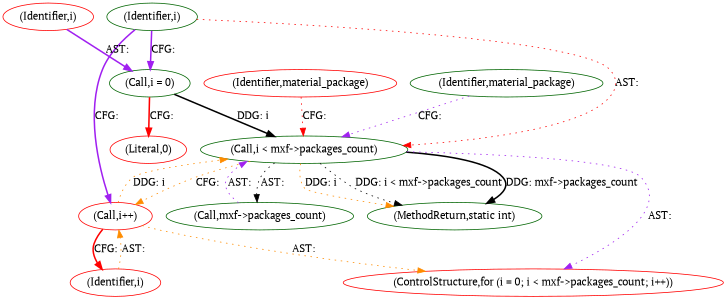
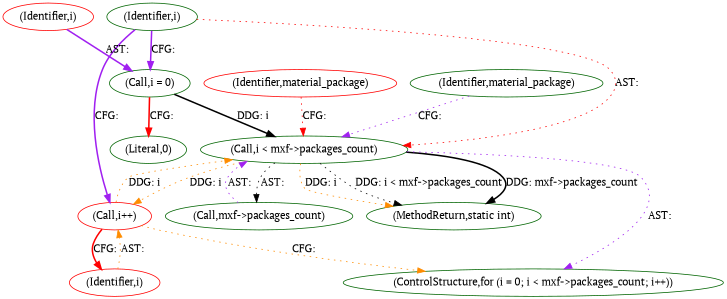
node "(Literal,0)": color red -> darkgreen
edge "(Call,i < mxf->packages_count)" -> "(Call,i++)": label "CFG: " -> "DDG: i"
edge "(Call,i++)" -> "(ControlStructure,for (i = 0; i < mxf->packages_count; i++))": label "AST: " -> "CFG: "
node "(ControlStructure,for (i = 0; i < mxf->packages_count; i++))": color red -> darkgreen
